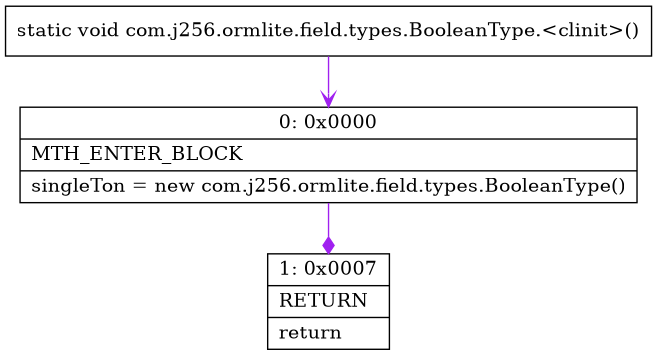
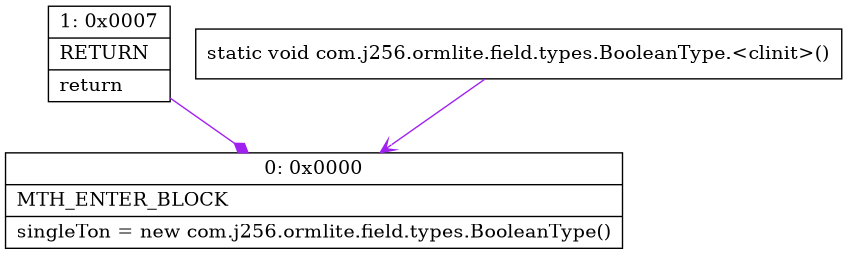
edge "0: 0x0000" -> "1: 0x0007": reversed
